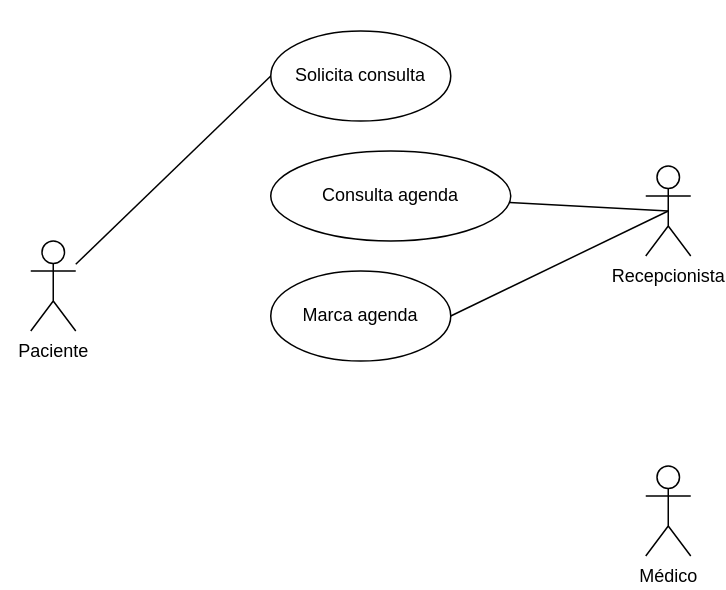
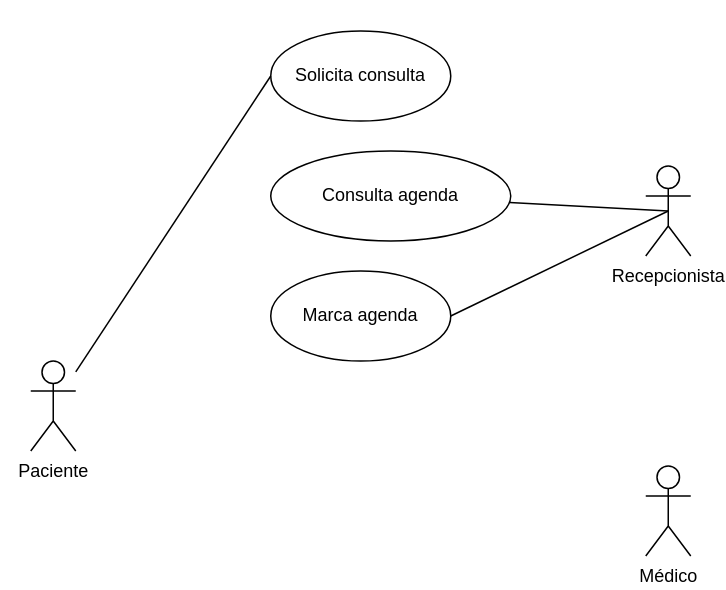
node "Paciente": moved (53, 286) -> (53, 406)
